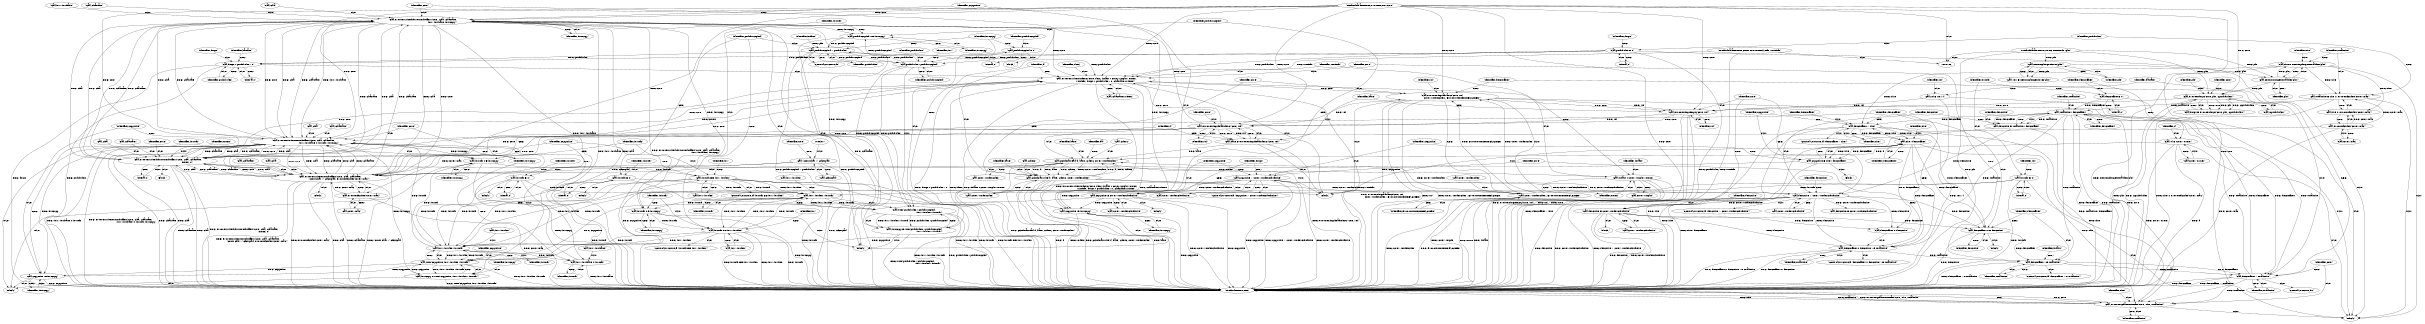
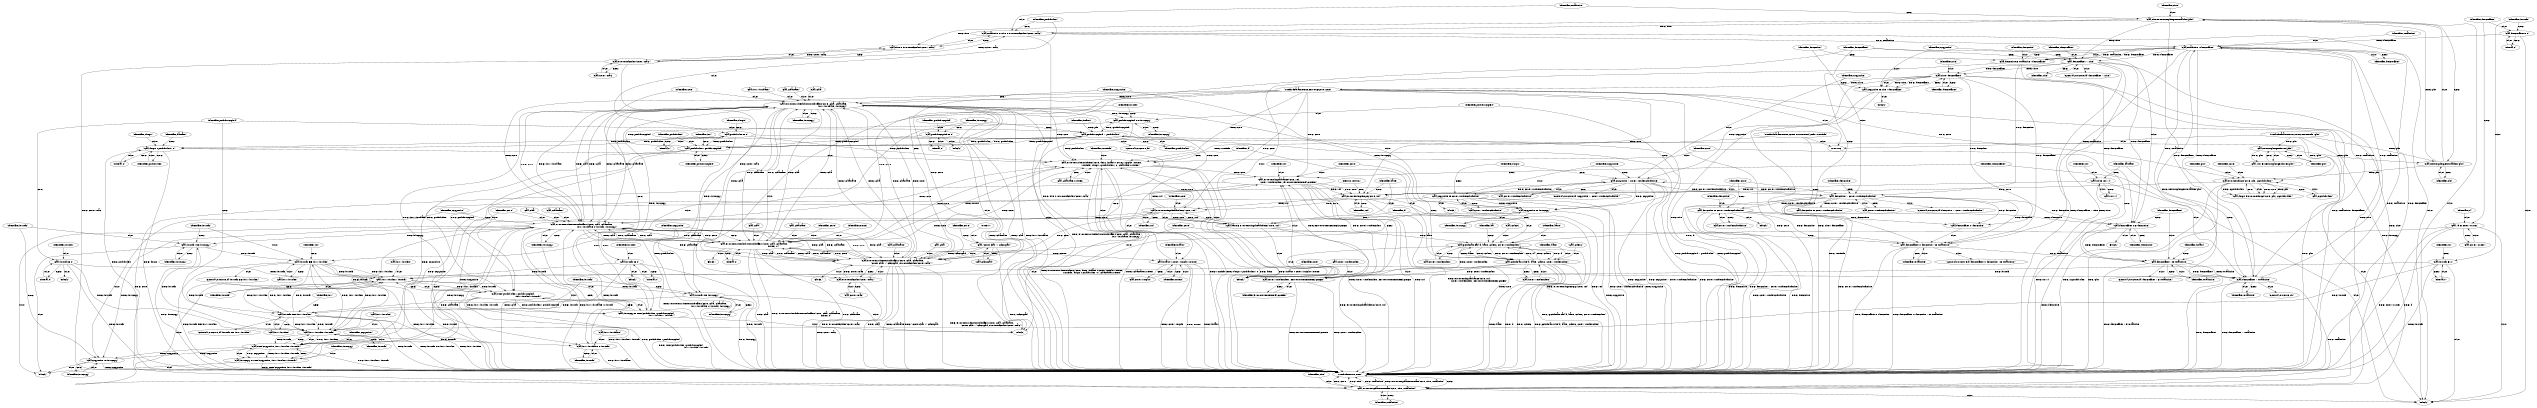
node "(Identifier,desc)": removed
node "(Call,net_rx_rxi_get_total_len(pkt))": label "(Call,net_rx_rxi_get_total_len(pkt))" -> "(Call,net_rx_pkt_get_total_len(pkt))"
edge "(Call,size - desc_offset)" -> "(Call,desc_offset < size)": now "(Call,size - desc_offset)" -> "(MethodParameterIn,E1000ECore *core)"
edge "(MethodParameterIn,E1000ECore *core)" -> "(Call,e1000e_update_rx_stats(core, size, total_size))": label "DDG: core" -> "DDG: iov_copy"
node "(Return,return;)": added
edge "(Call,size - desc_offset)" -> "(Call,desc_offset + desc_size)": label "DDG: desc_offset" -> "DDG: desc_len"
node "(Call,rxr->i)": added
